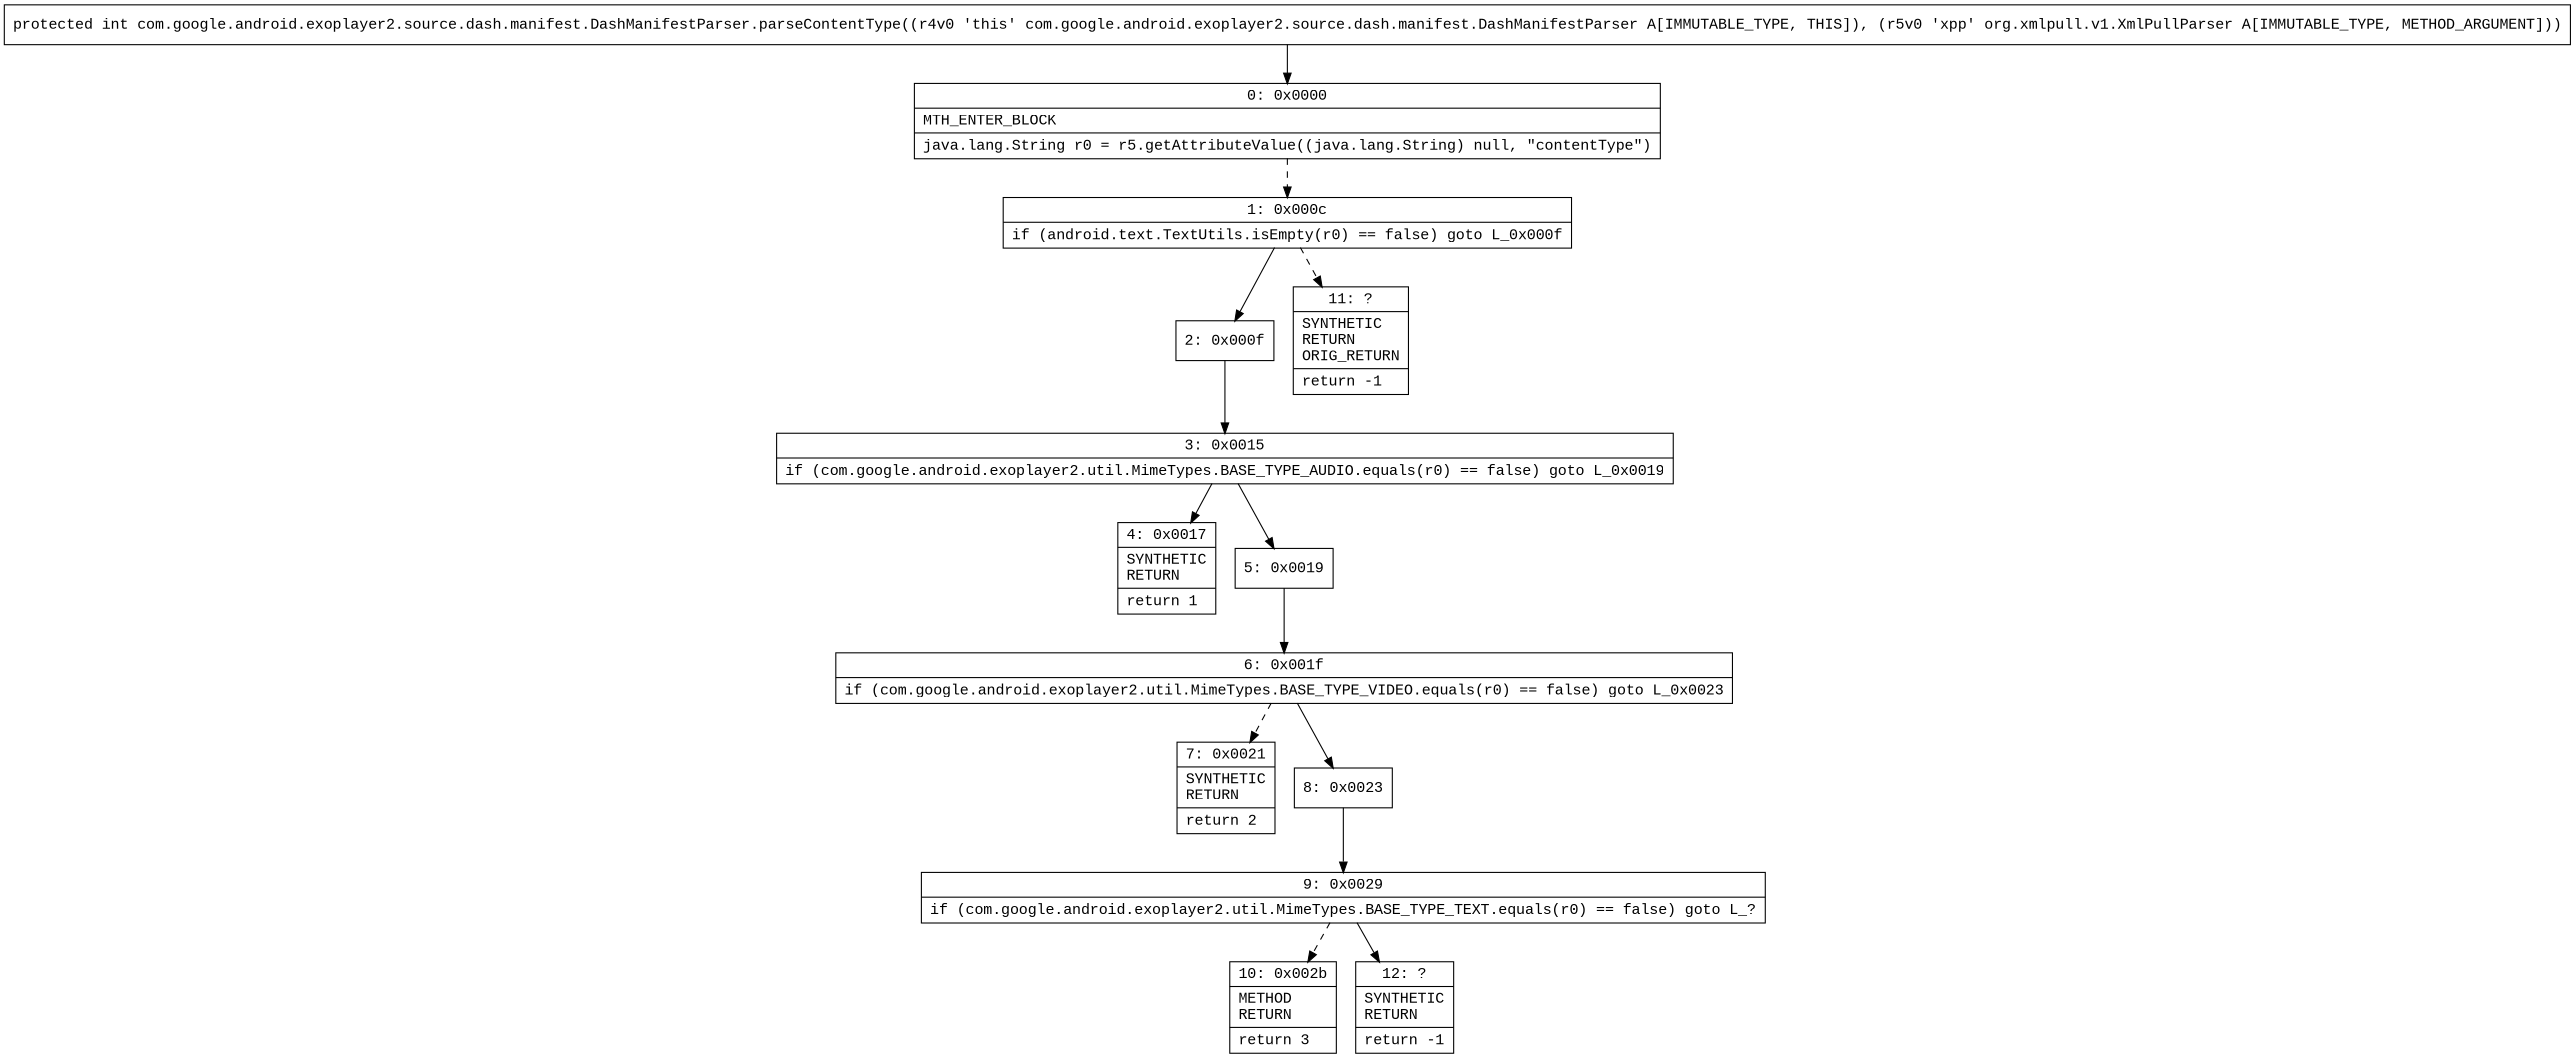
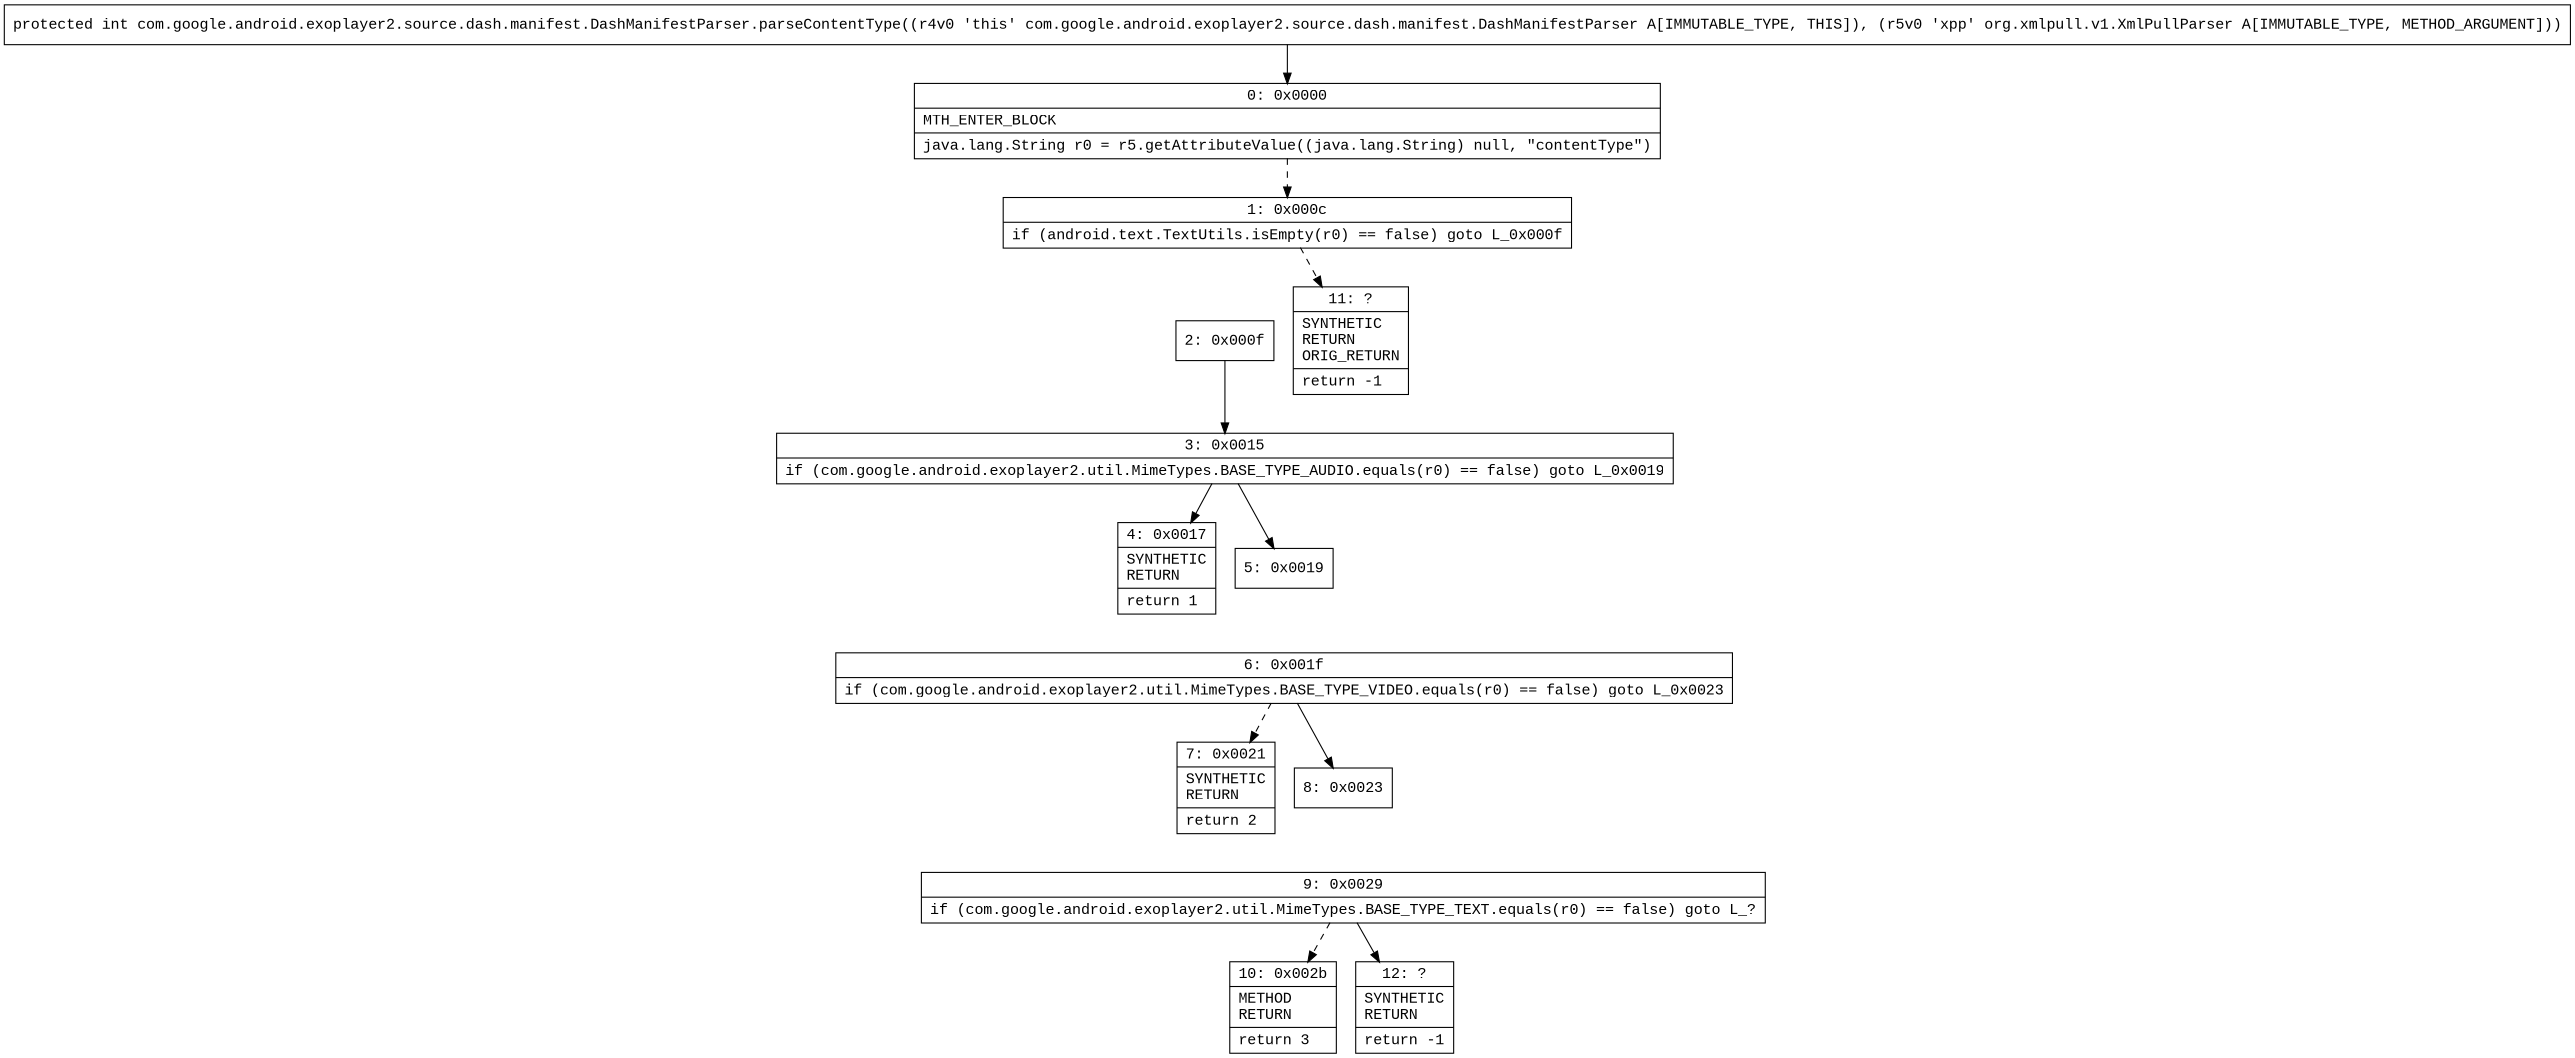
edge "1: 0x000c" -> "2: 0x000f": removed
edge "5: 0x0019" -> "6: 0x001f": removed
edge "8: 0x0023" -> "9: 0x0029": removed
